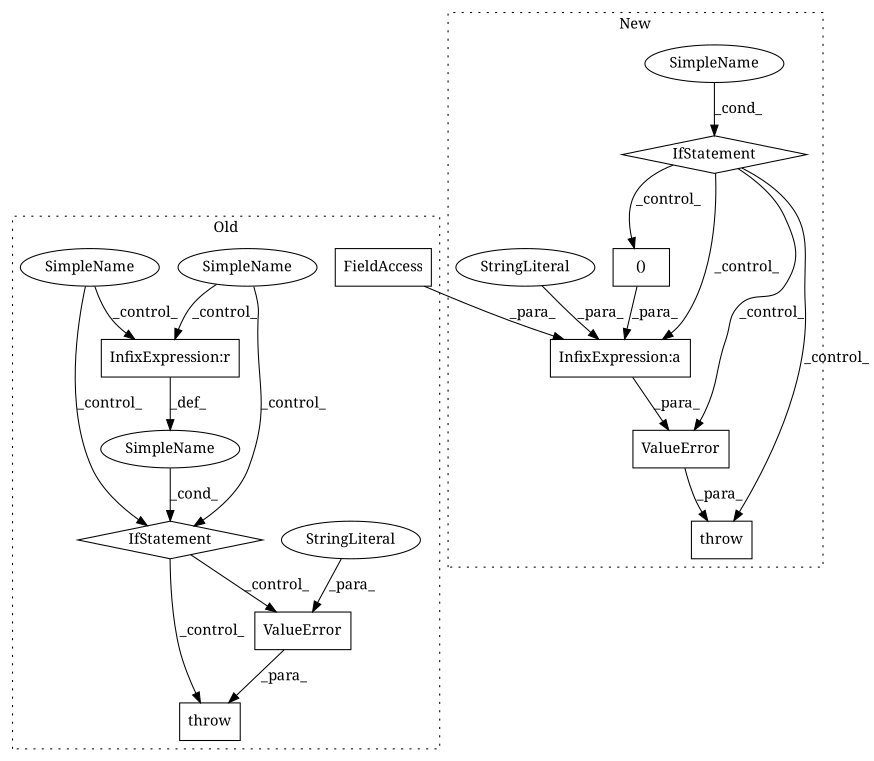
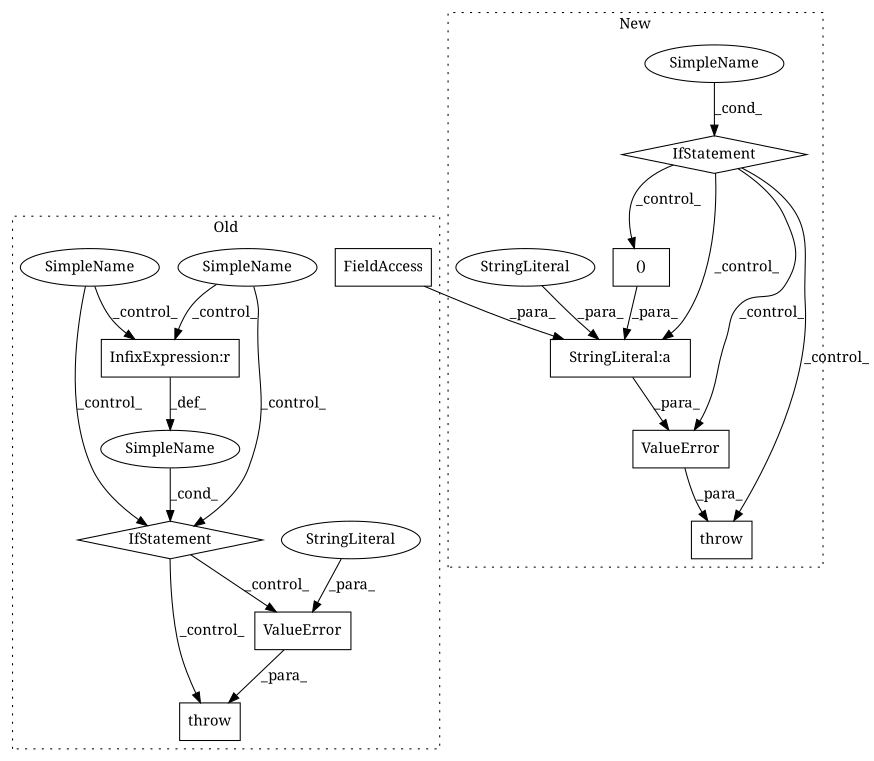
node "InfixExpression:a": label "InfixExpression:a" -> "StringLiteral:a"
